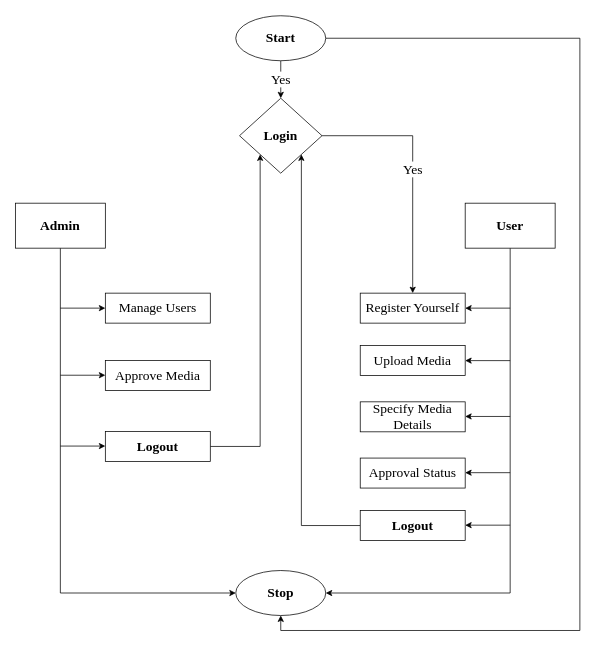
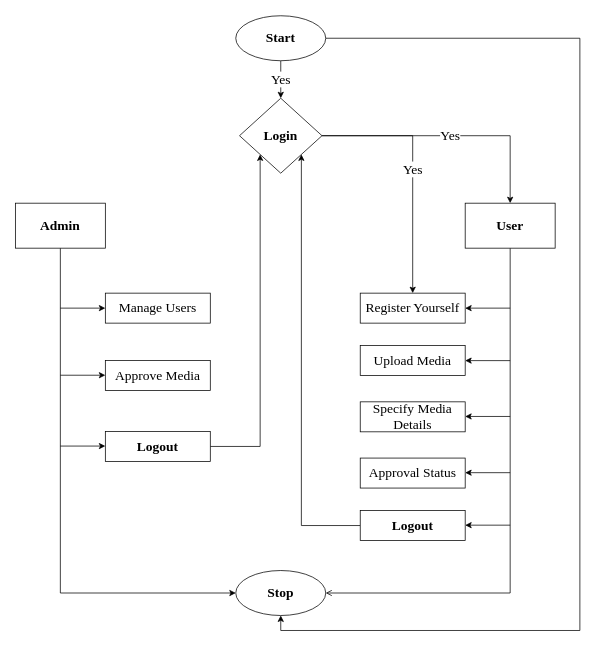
edge "Login" -> "User": added, label "Yes"
edge "User" -> "Stop": arrowhead classic -> open
